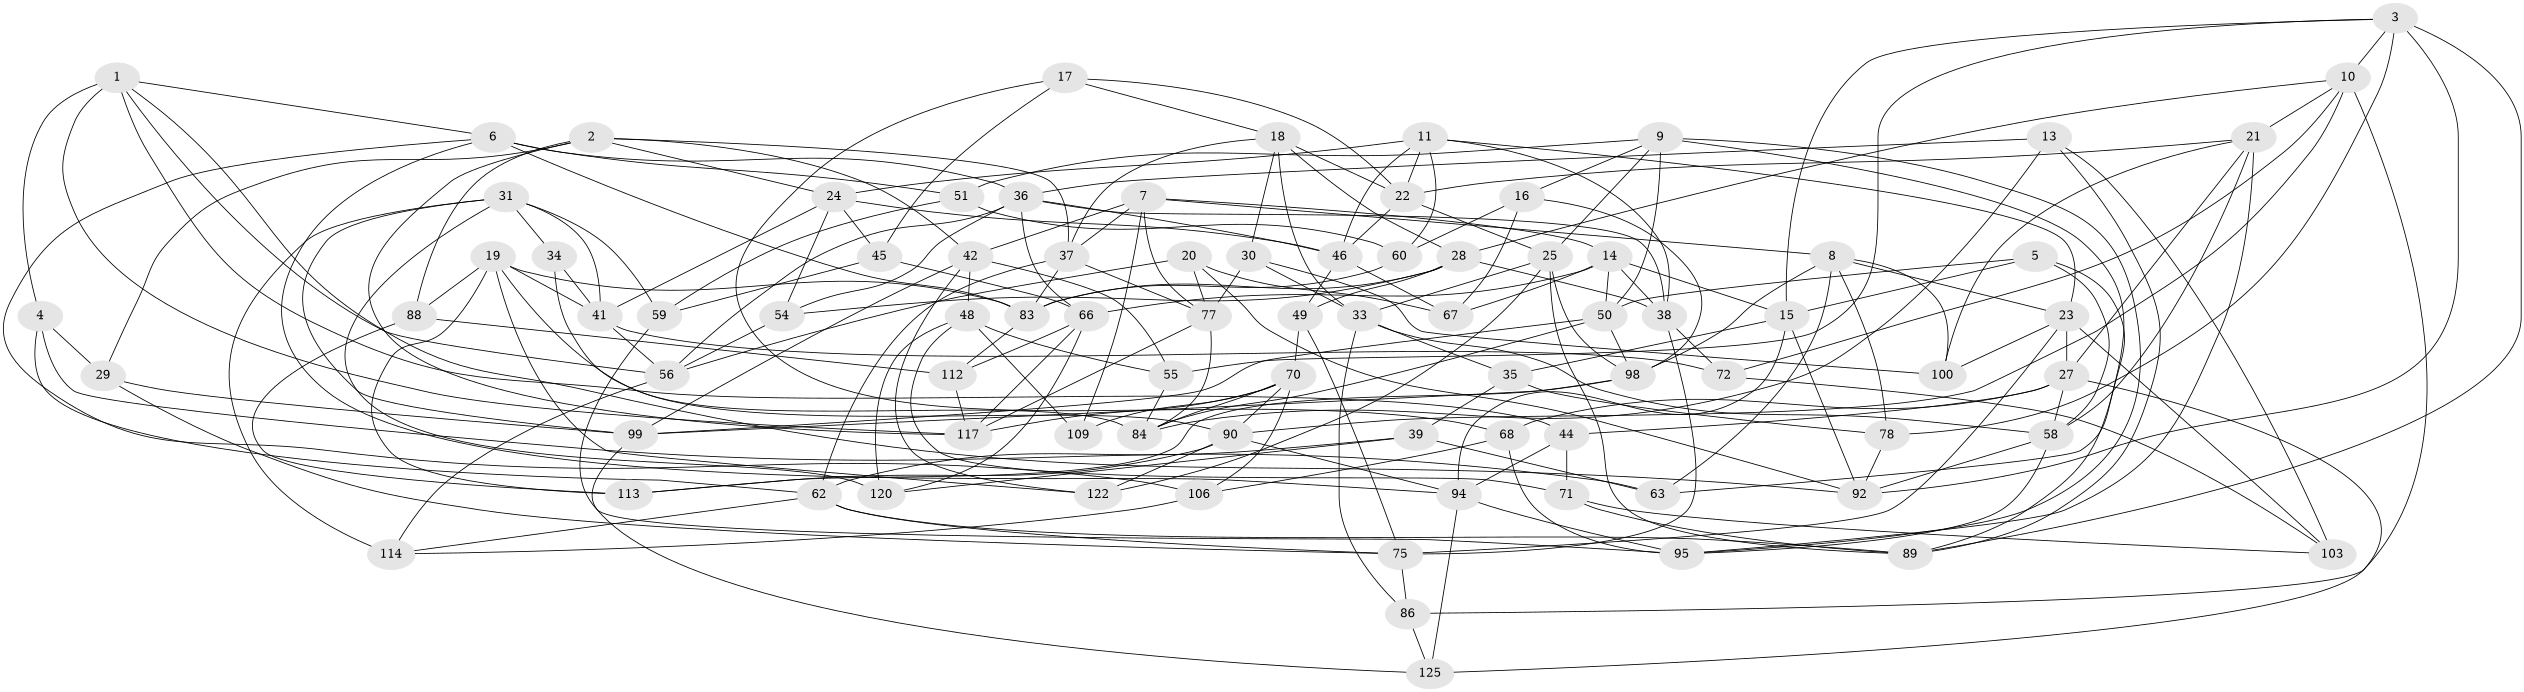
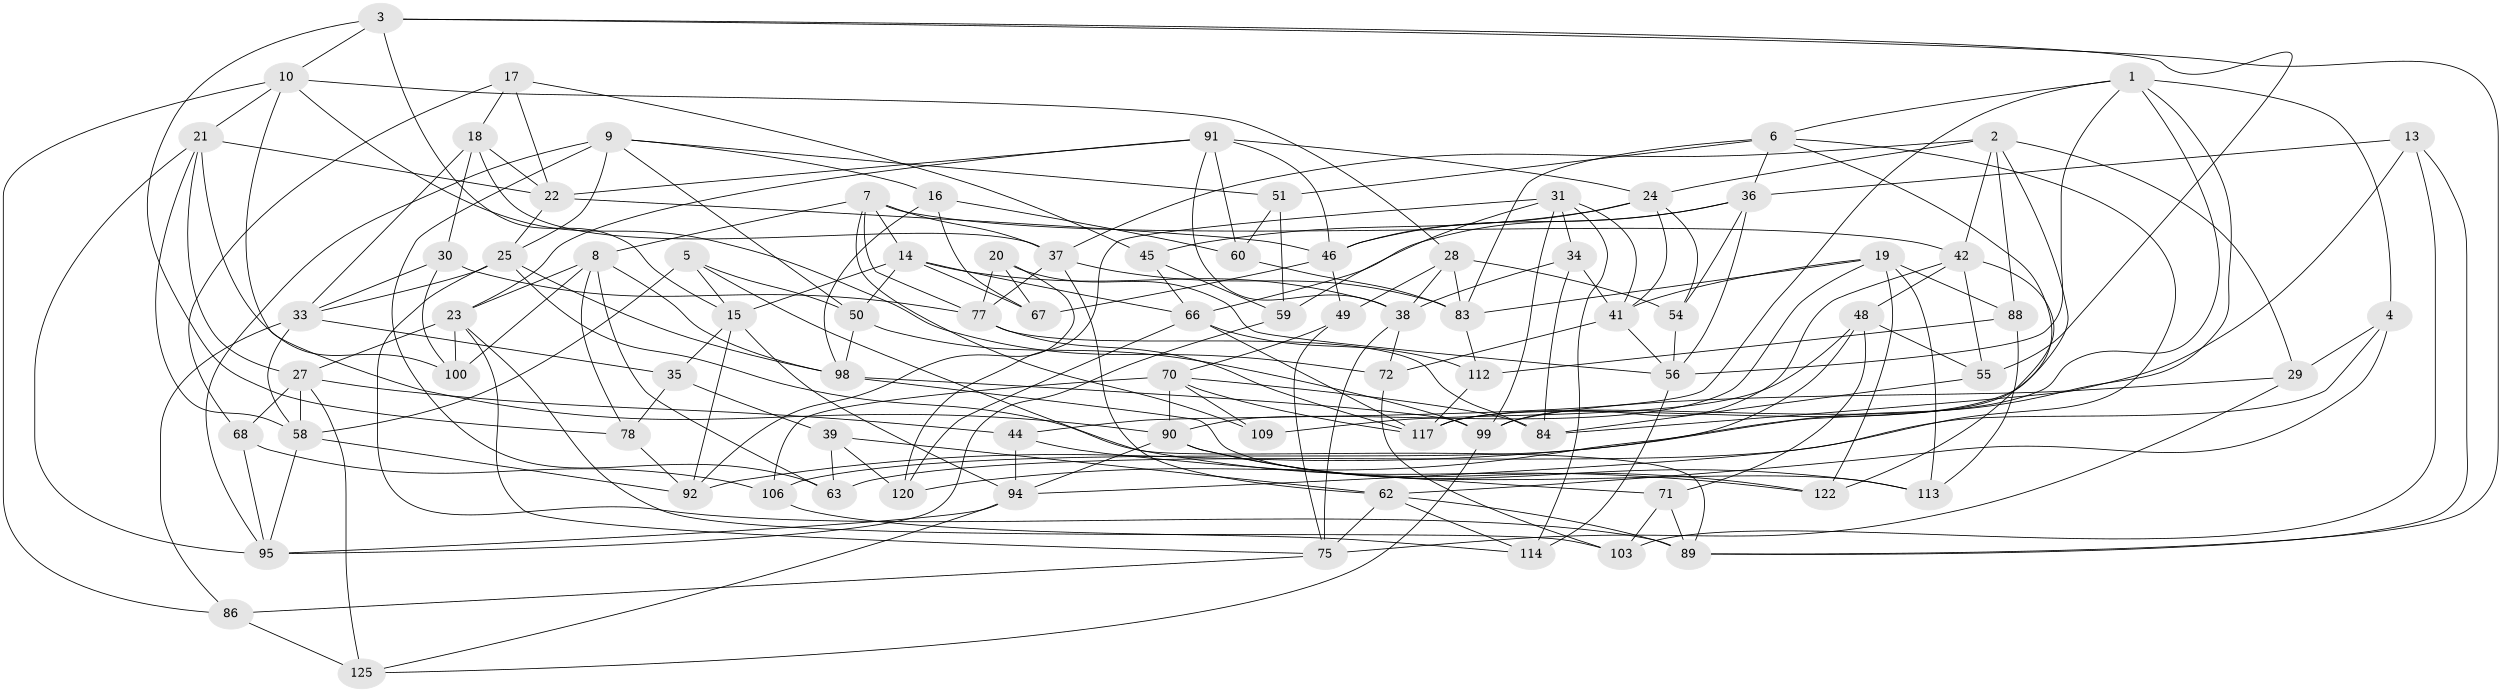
node "11": label "11" -> "91"
edge "18" -- "28": removed
edge "36" -- "38": now "34" -- "38"
edge "50" -- "84": removed
edge "3" -- "92": removed
